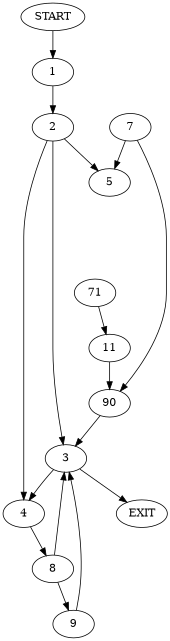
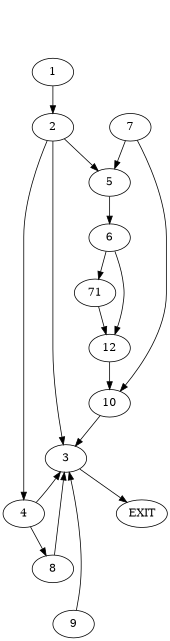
node "START": removed
node "6": added
node "11": label "11" -> "12"
node "90": label "90" -> "10"
edge "3" -> "4": reversed
edge "8" -> "9": removed
